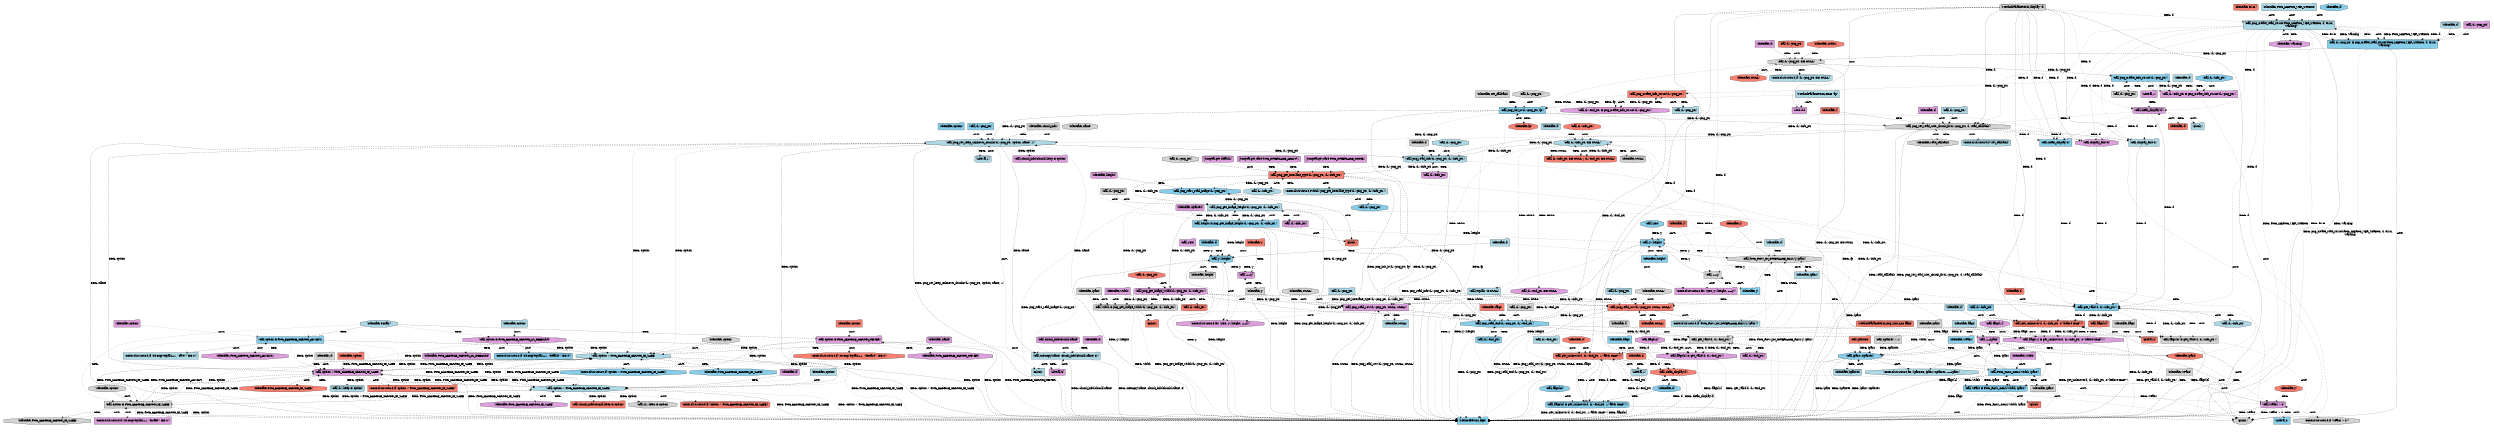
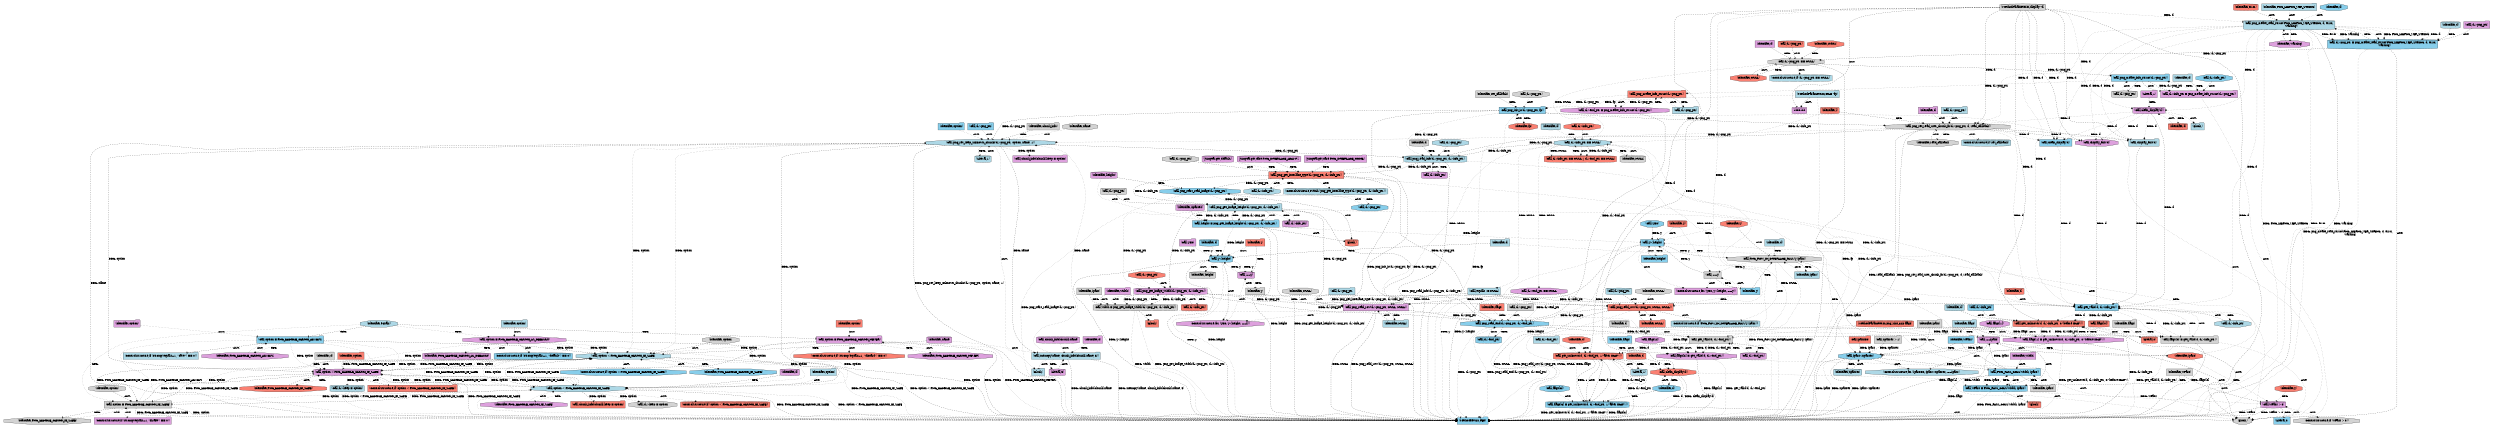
node "(Identifier,PNG_LIBPNG_CHUNK_ALWAYS)": label "(Identifier,PNG_LIBPNG_CHUNK_ALWAYS)" -> "(Identifier,PNG_HANDLE_CHUNK_ALWAYS)"
